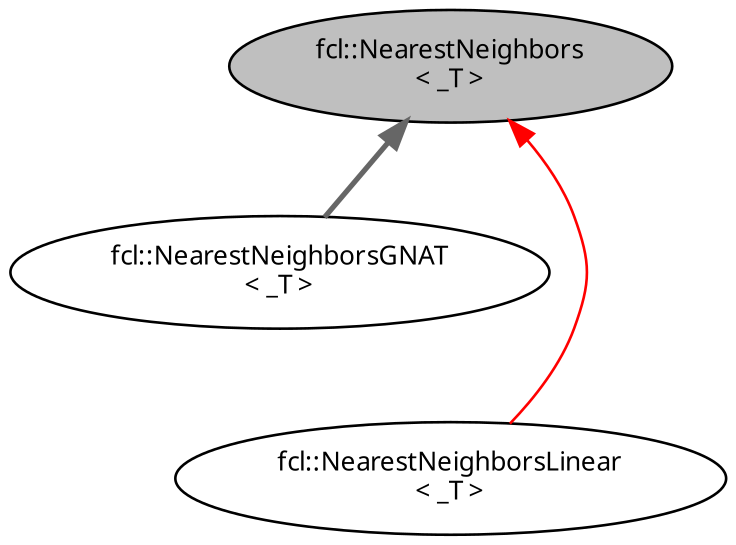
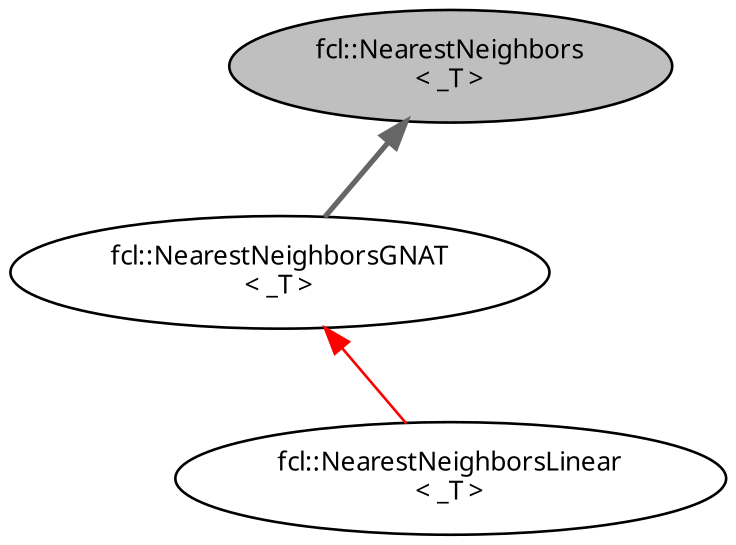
edge "fcl::NearestNeighborsLinear < _T >" -> "fcl::NearestNeighbors < _T >": now "fcl::NearestNeighborsLinear < _T >" -> "fcl::NearestNeighborsGNAT < _T >"
